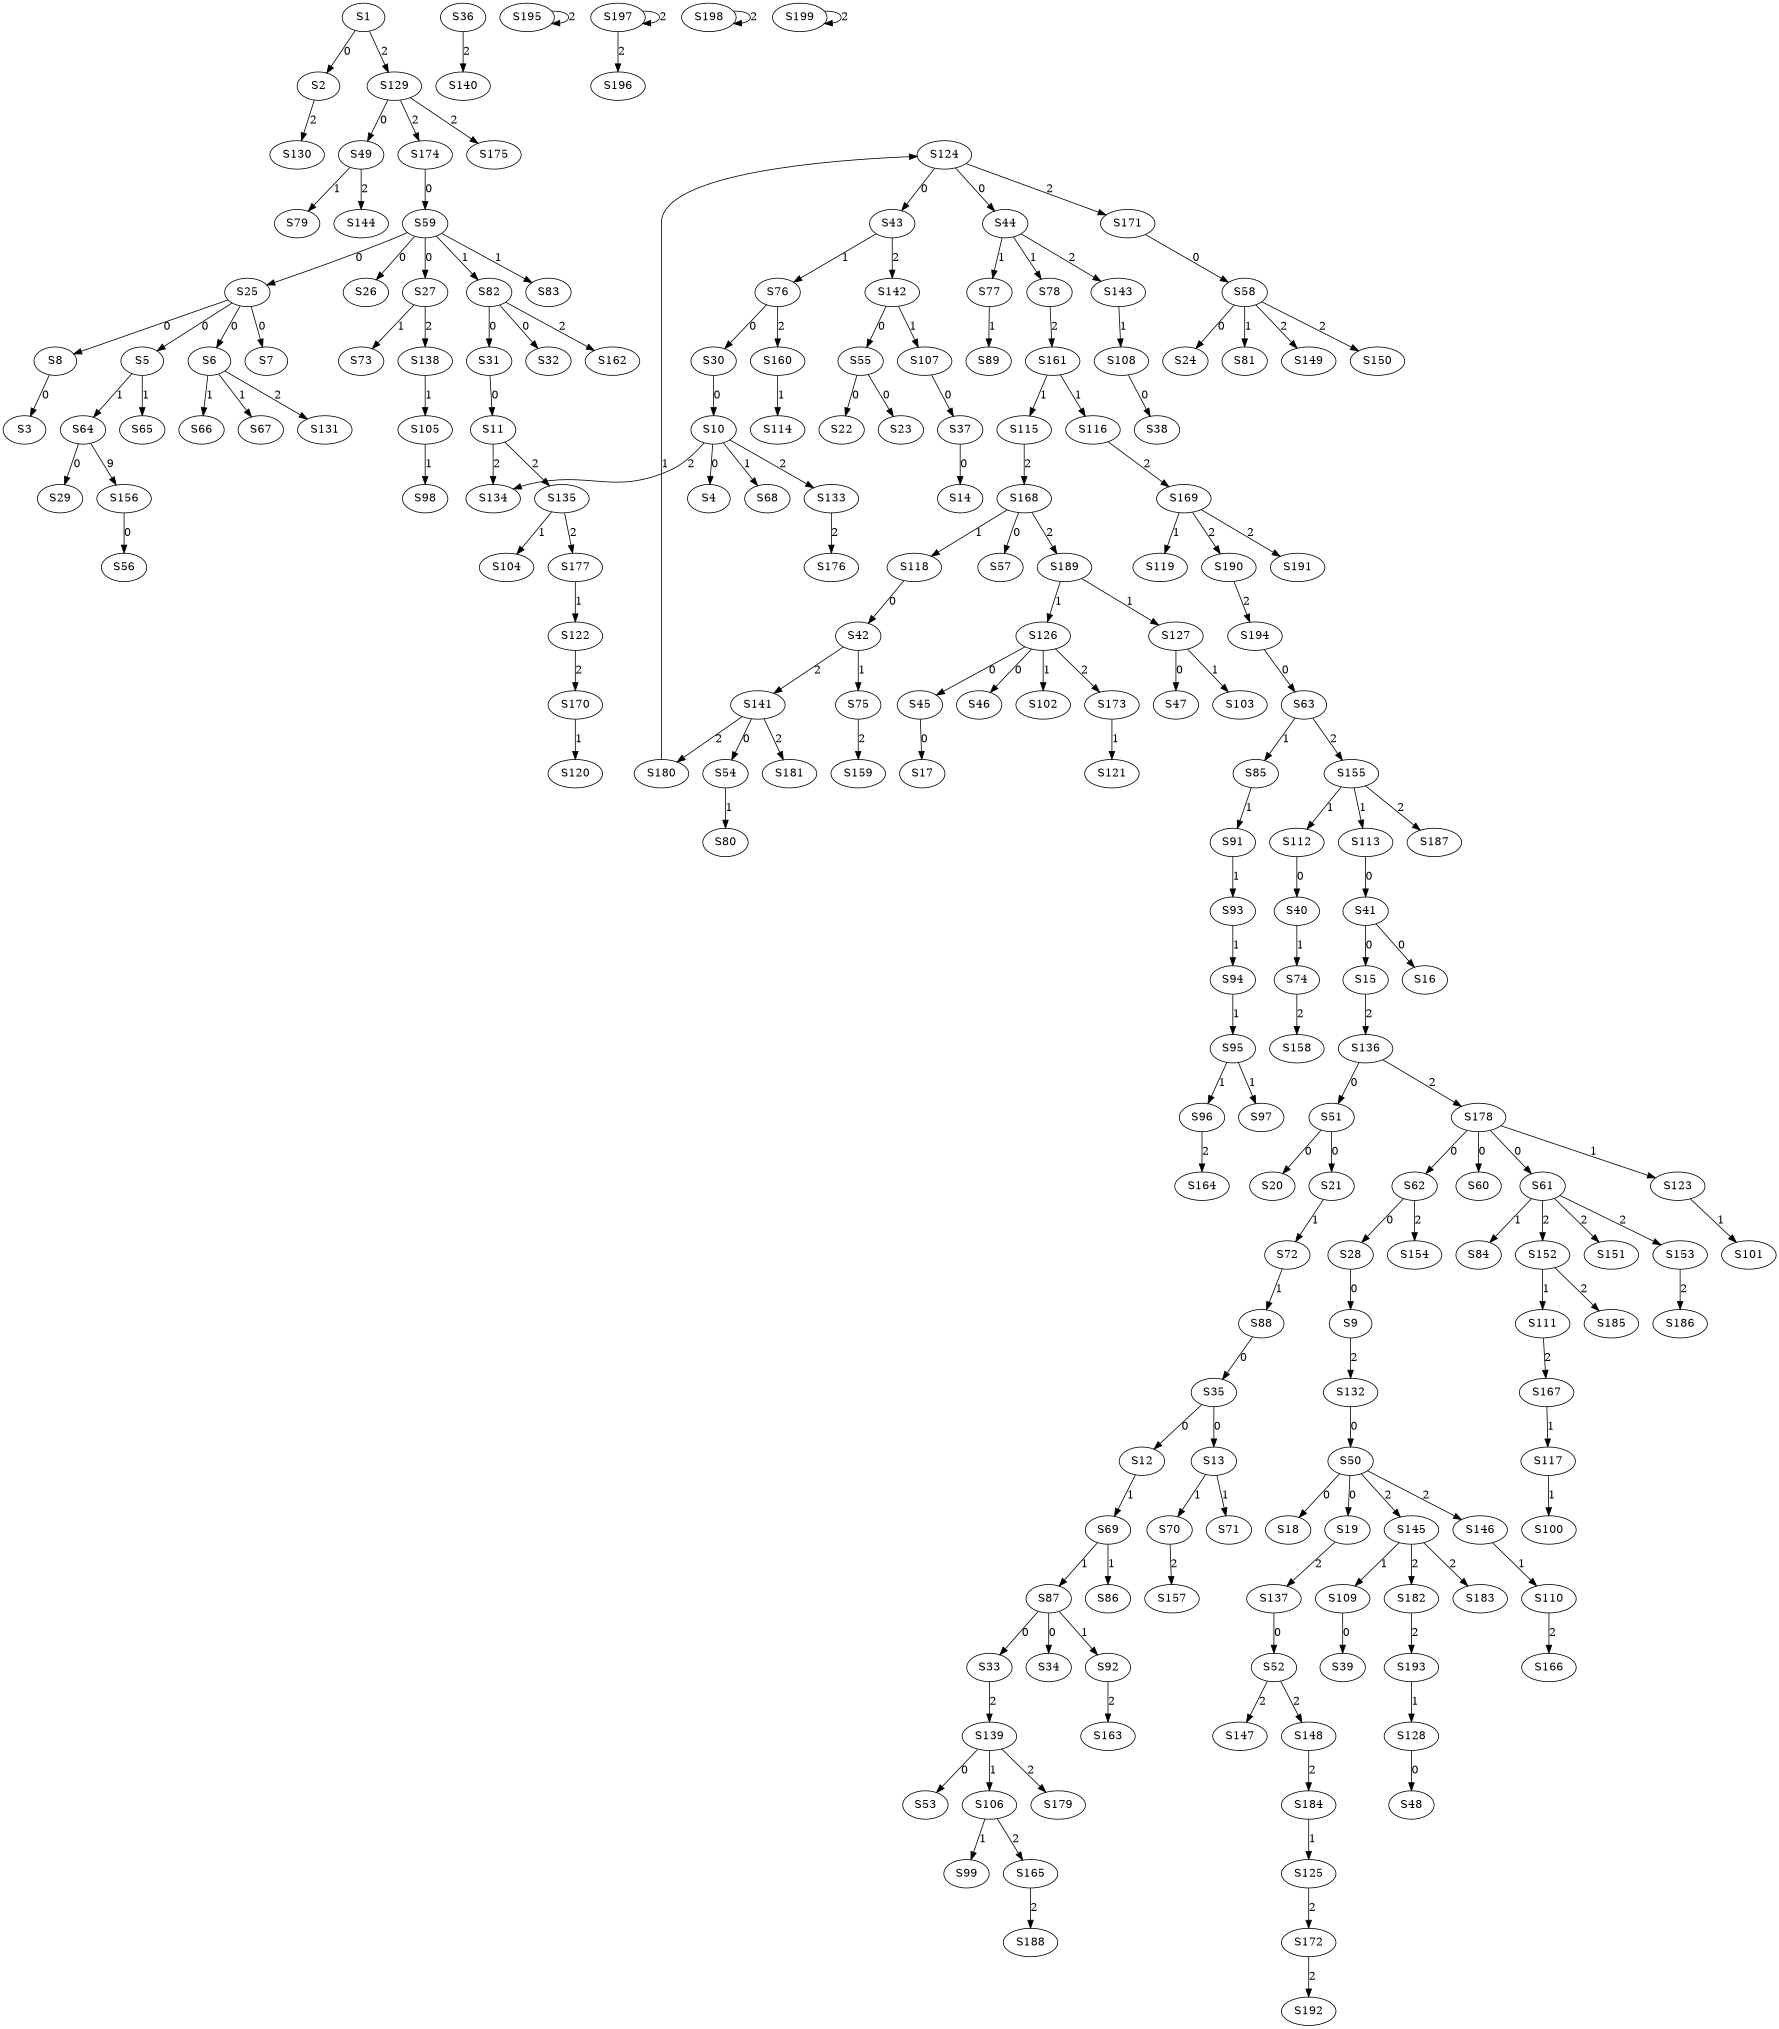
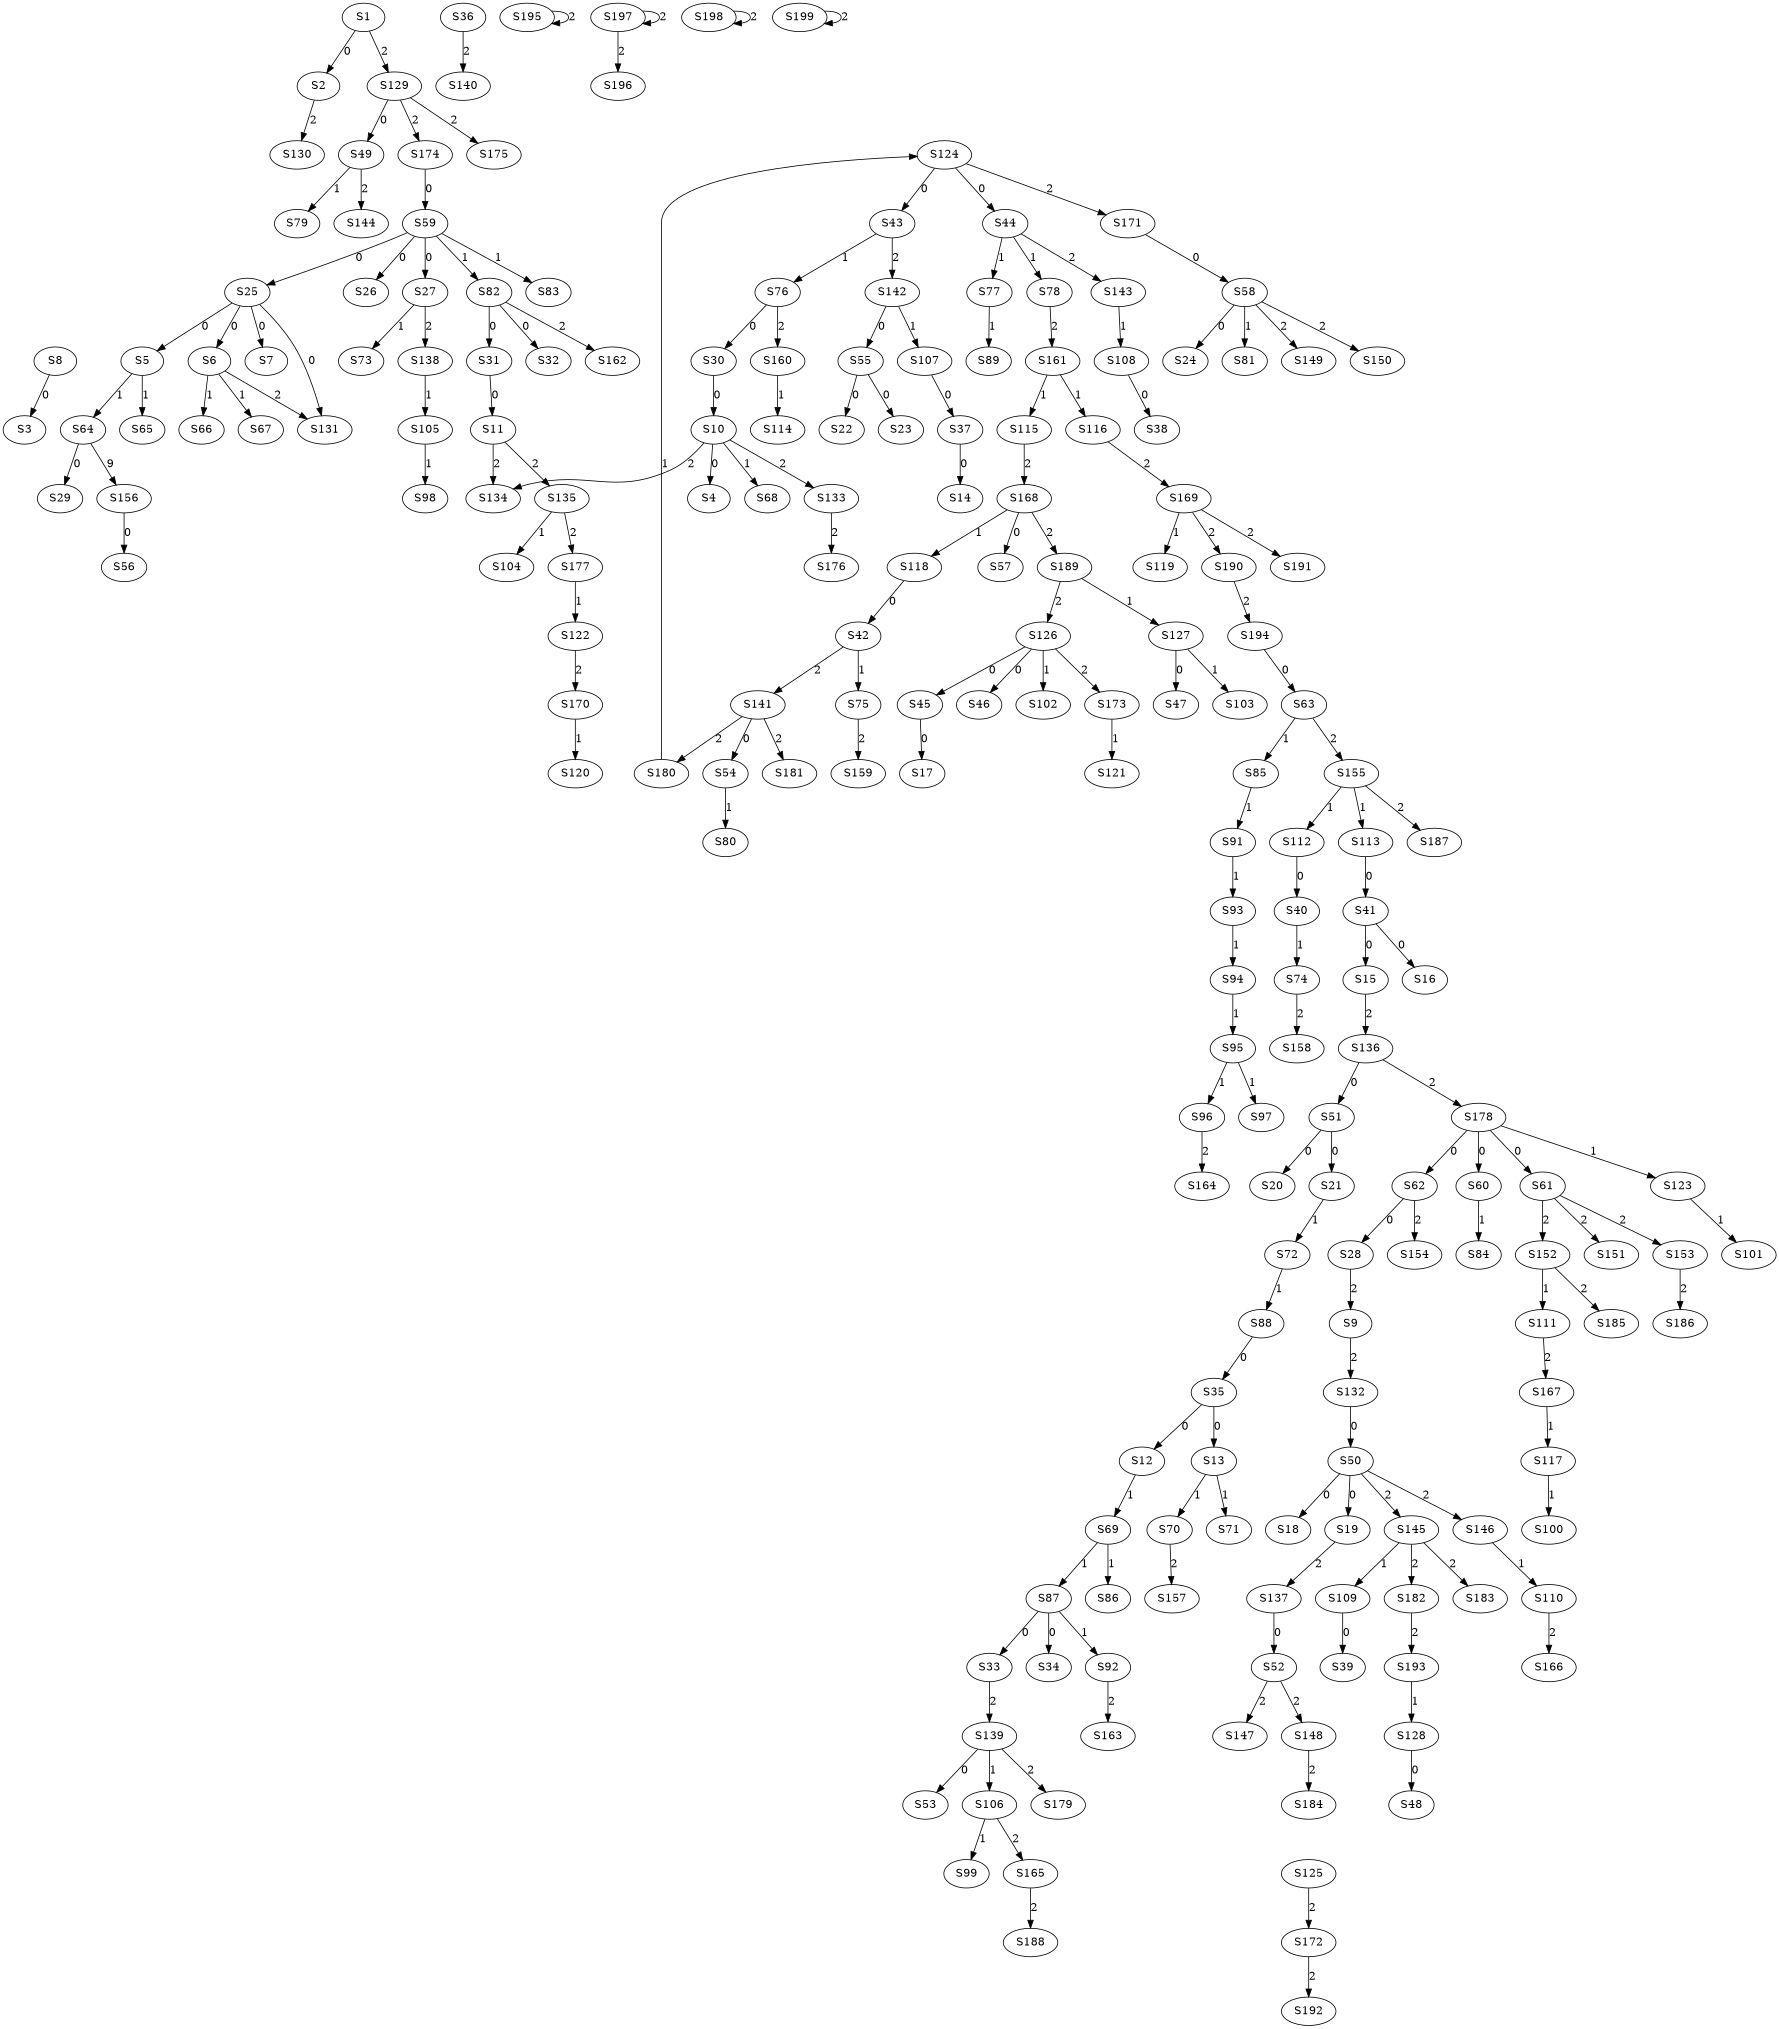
edge "S25" -> "S8": now "S25" -> "S131"
edge "S189" -> "S126": label "1" -> "2"
edge "S61" -> "S84": now "S60" -> "S84"
edge "S28" -> "S9": label "0" -> "2"
edge "S184" -> "S125": removed, label "1"
